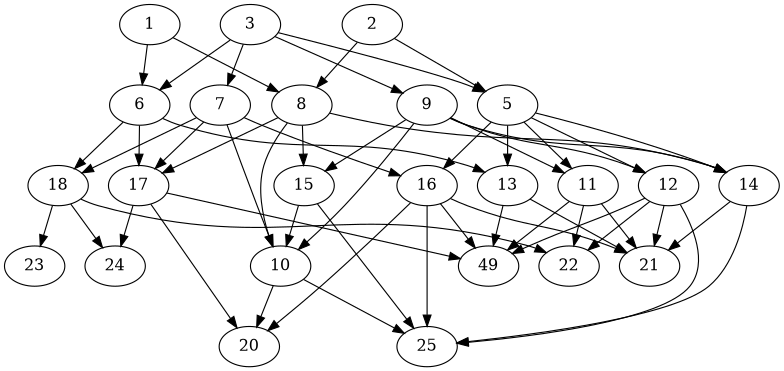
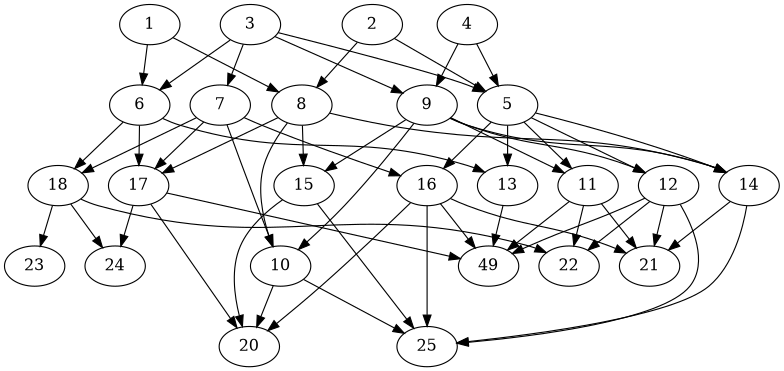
node "4": added
edge "15" -> "10": now "15" -> "20"
edge "13" -> "21": removed
